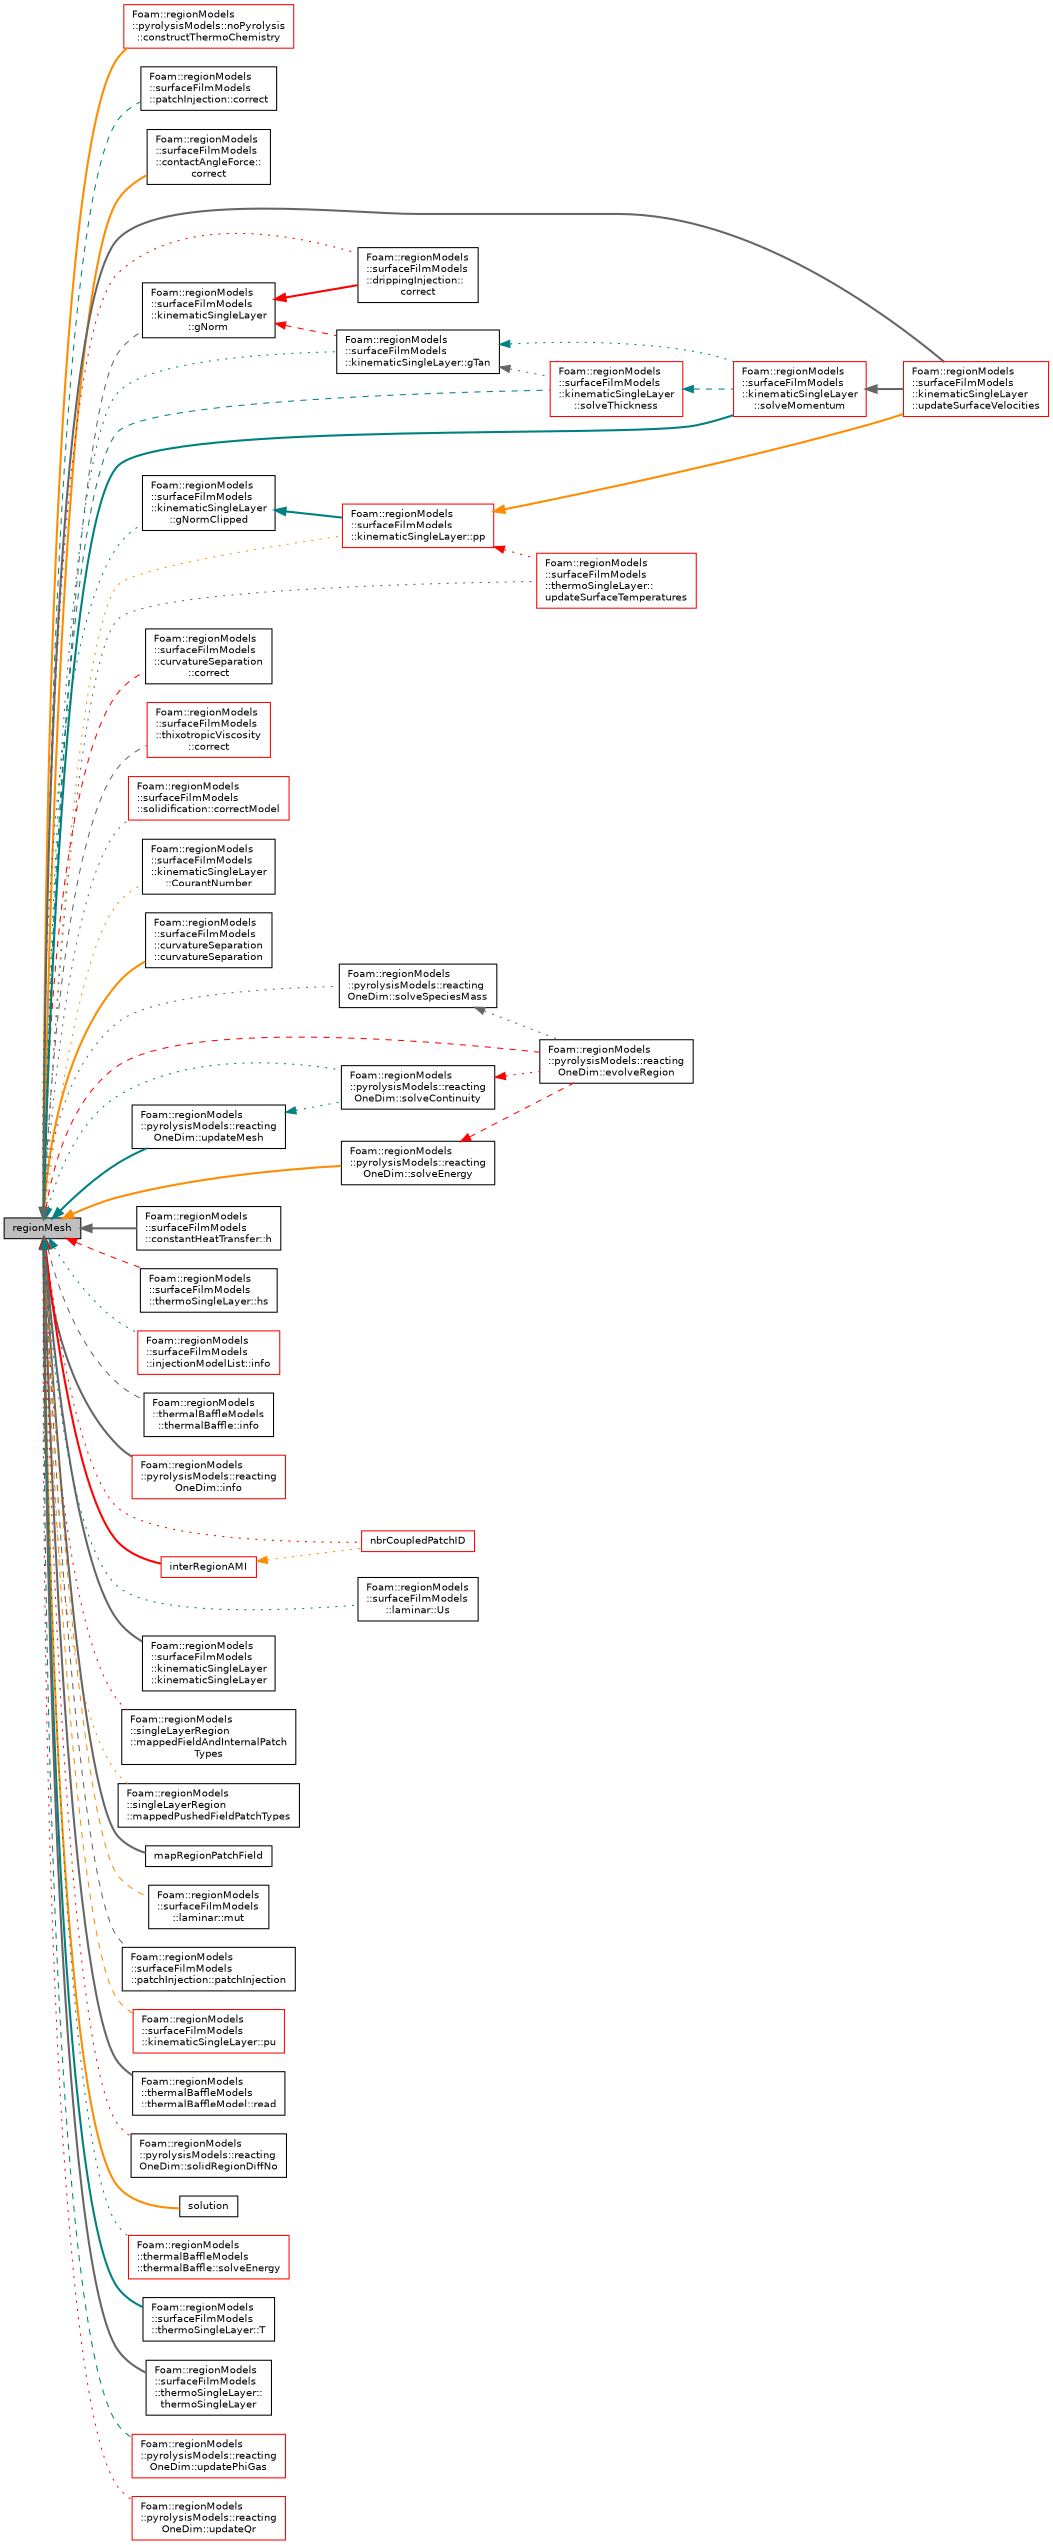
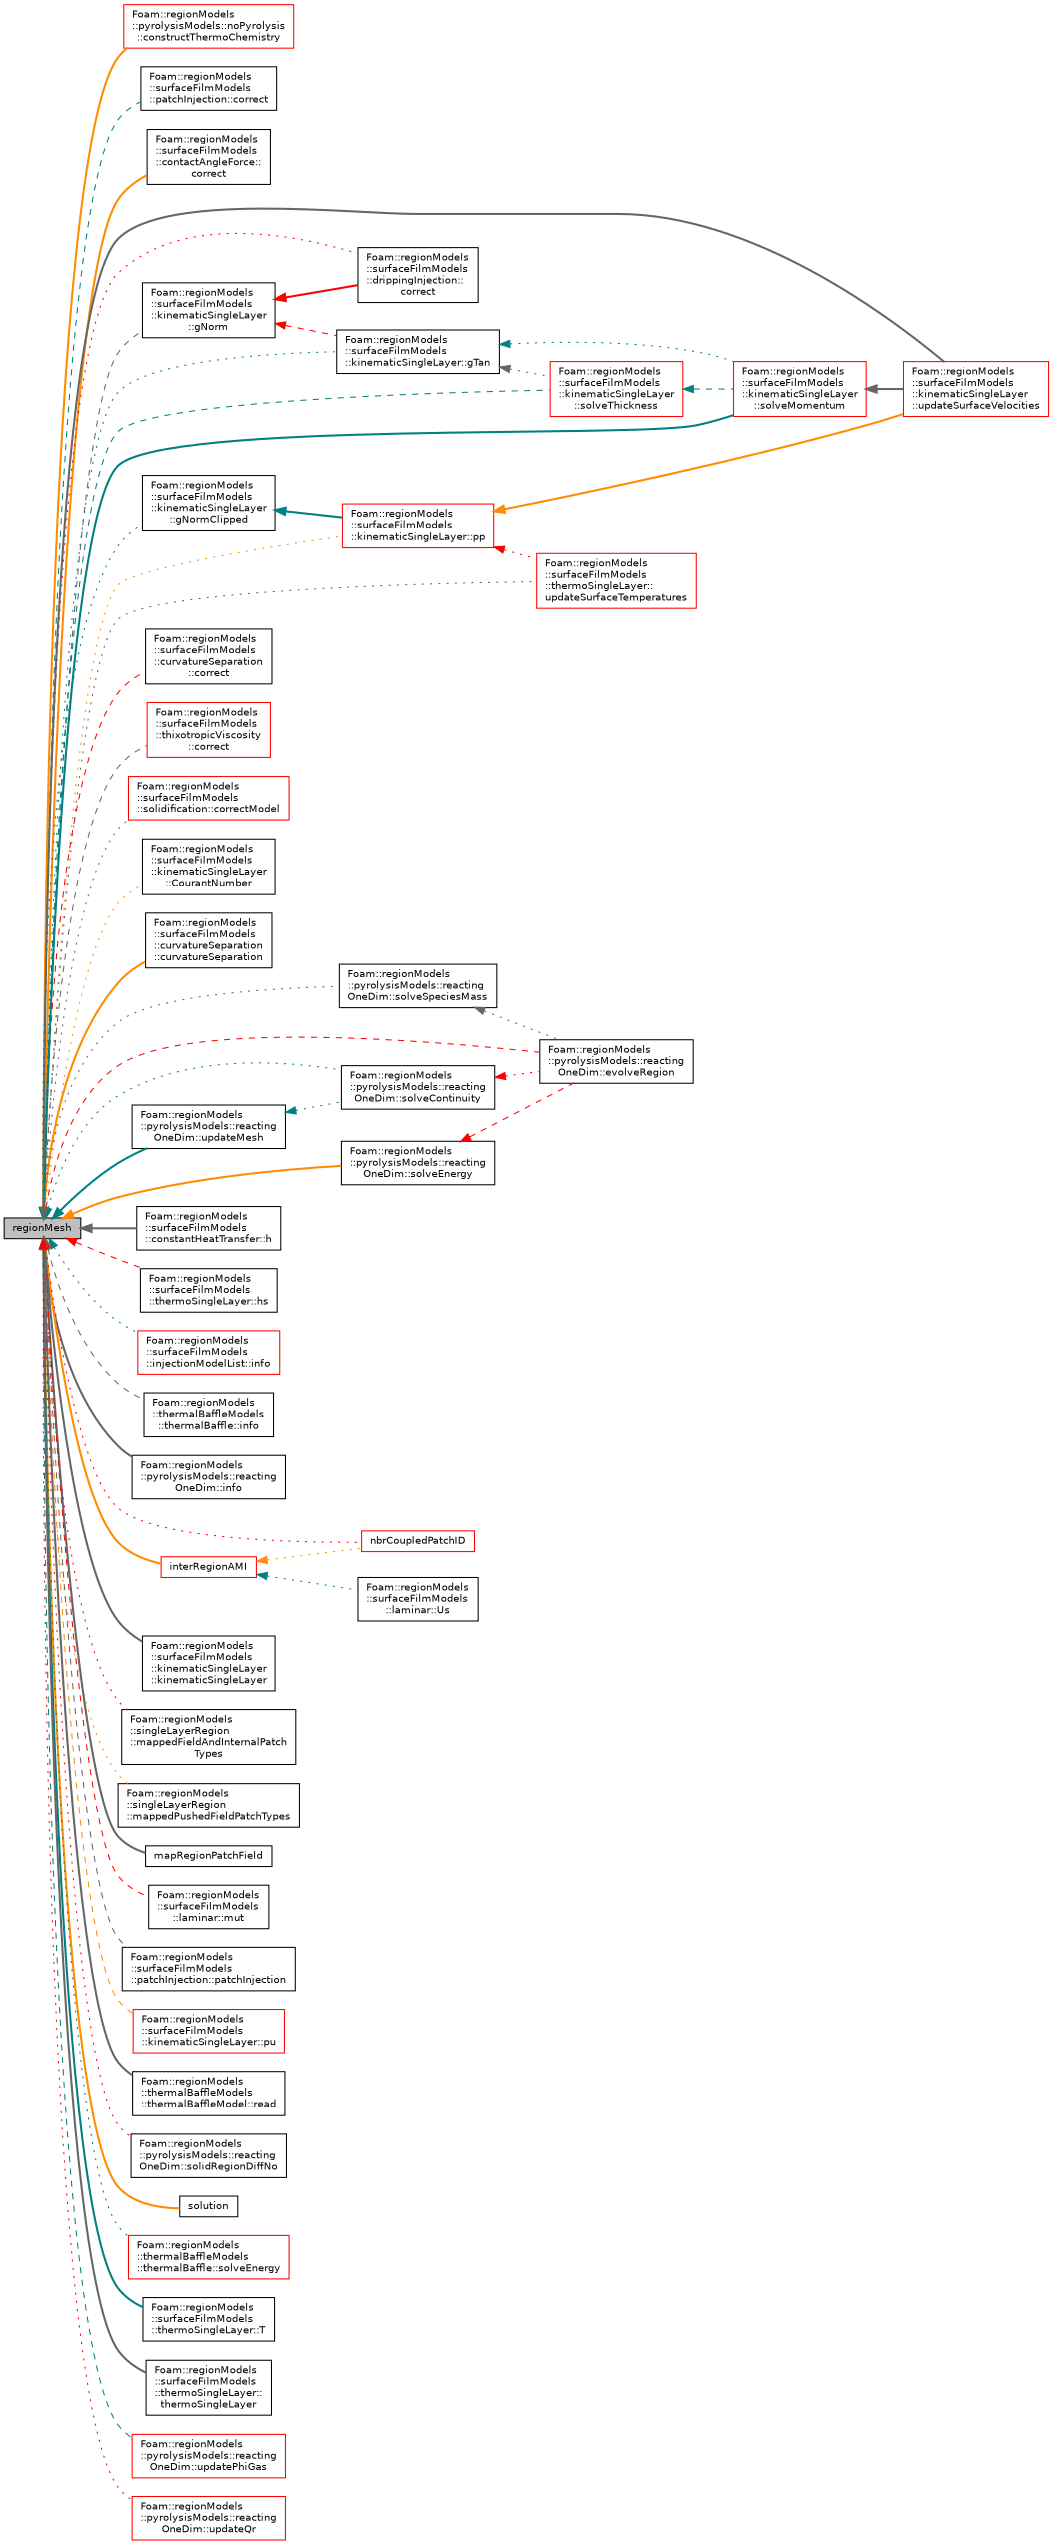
edge "interRegionAMI" -> "regionMesh": color red -> darkorange
node "Foam::regionModels ::pyrolysisModels::reacting OneDim::info": color red -> black
edge "Foam::regionModels ::surfaceFilmModels ::laminar::Us" -> "regionMesh": now "Foam::regionModels ::surfaceFilmModels ::laminar::Us" -> "interRegionAMI"
edge "Foam::regionModels ::surfaceFilmModels ::laminar::mut" -> "regionMesh": color darkorange -> red
